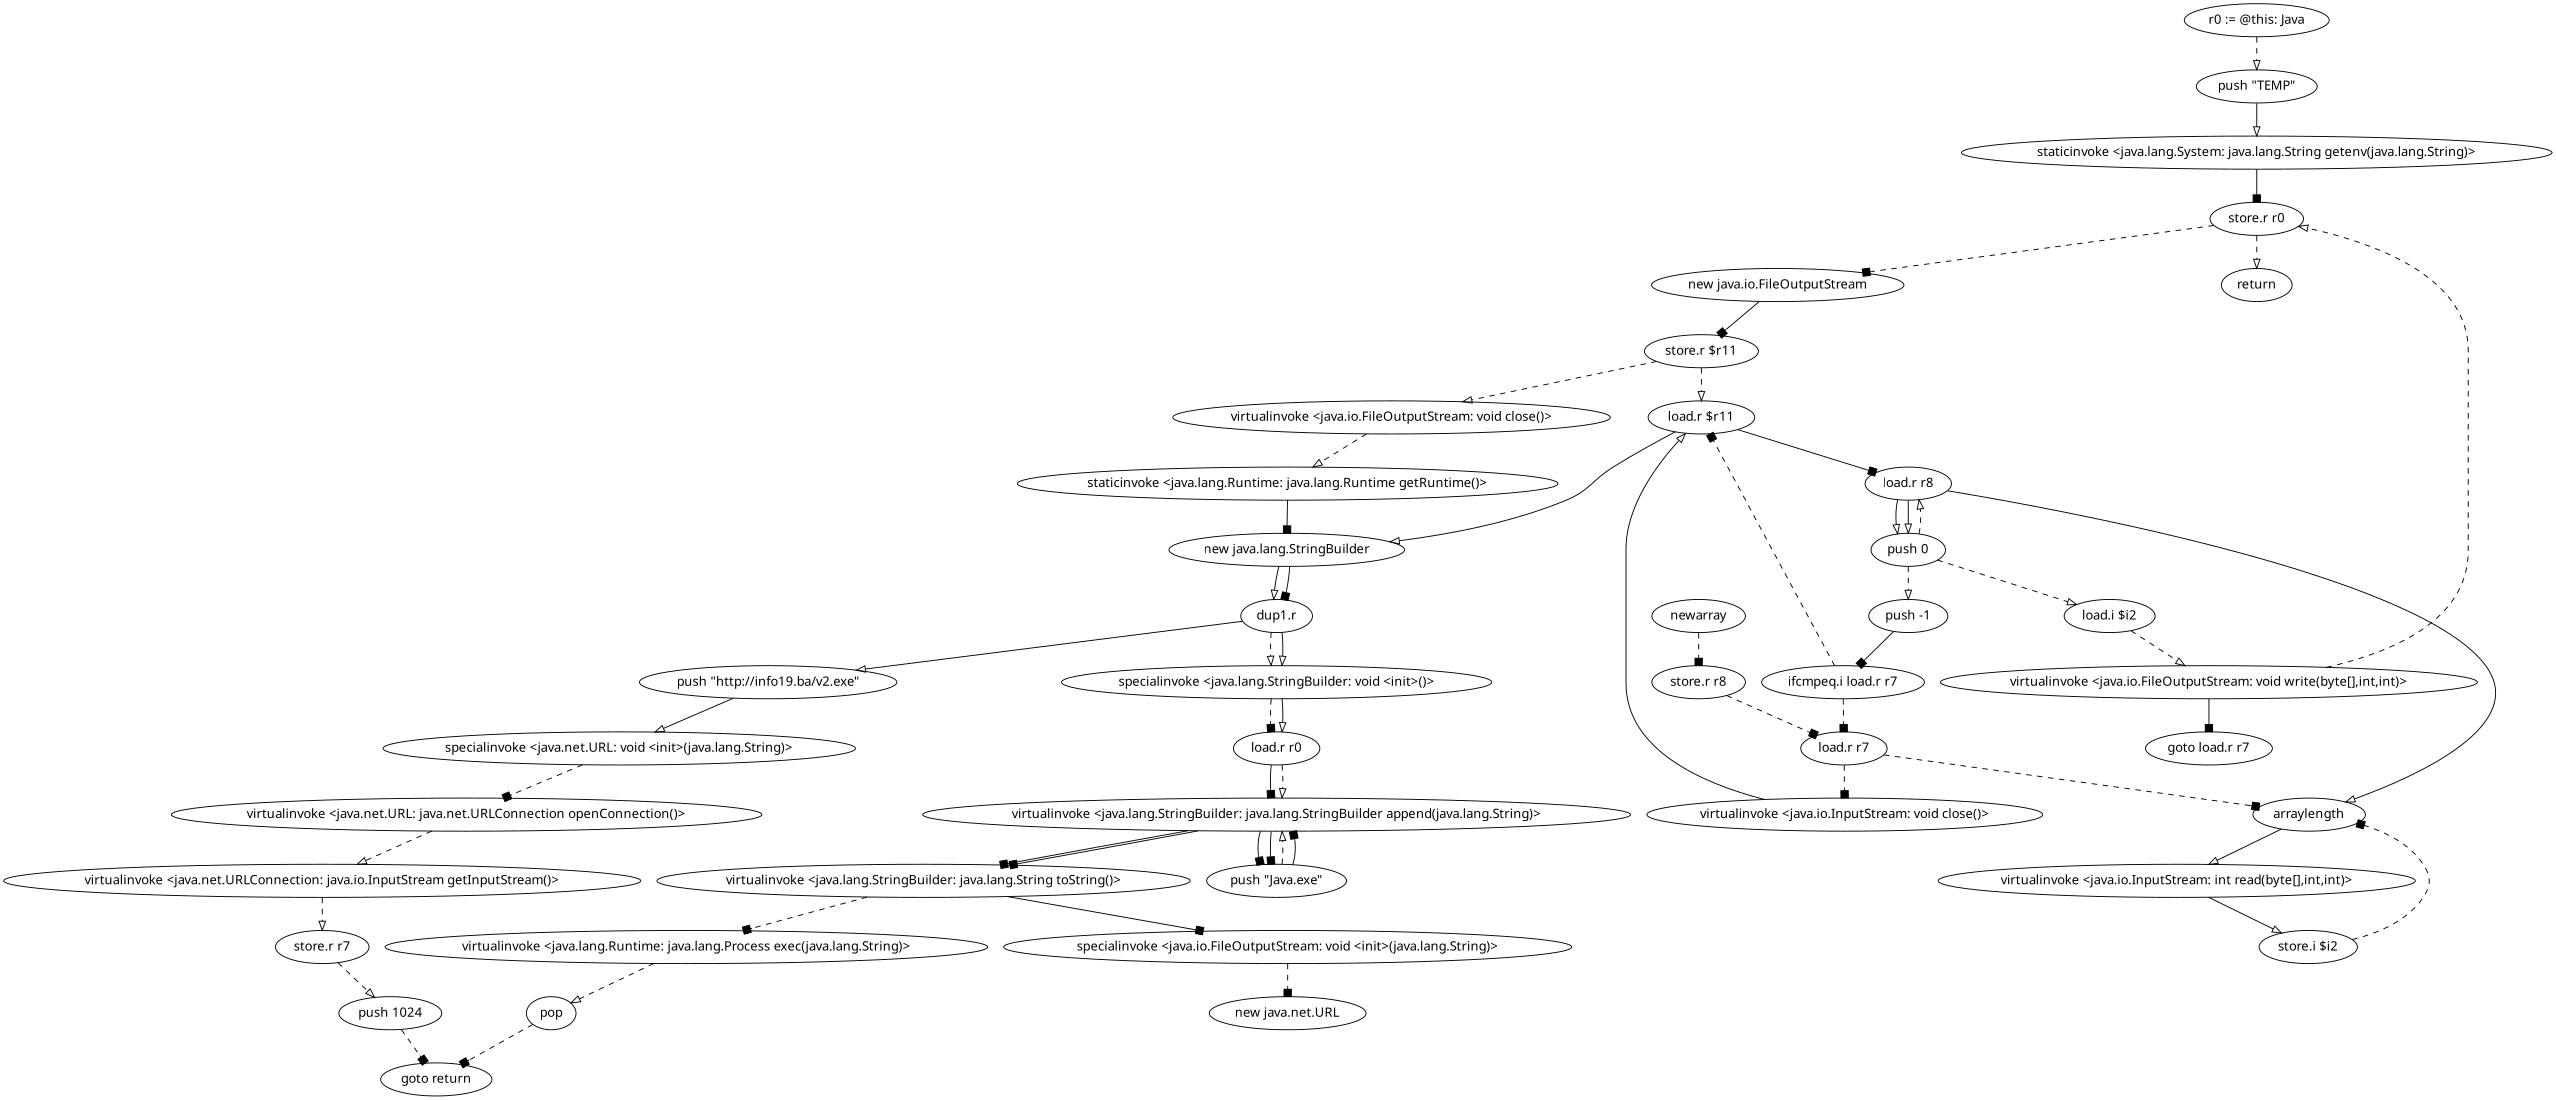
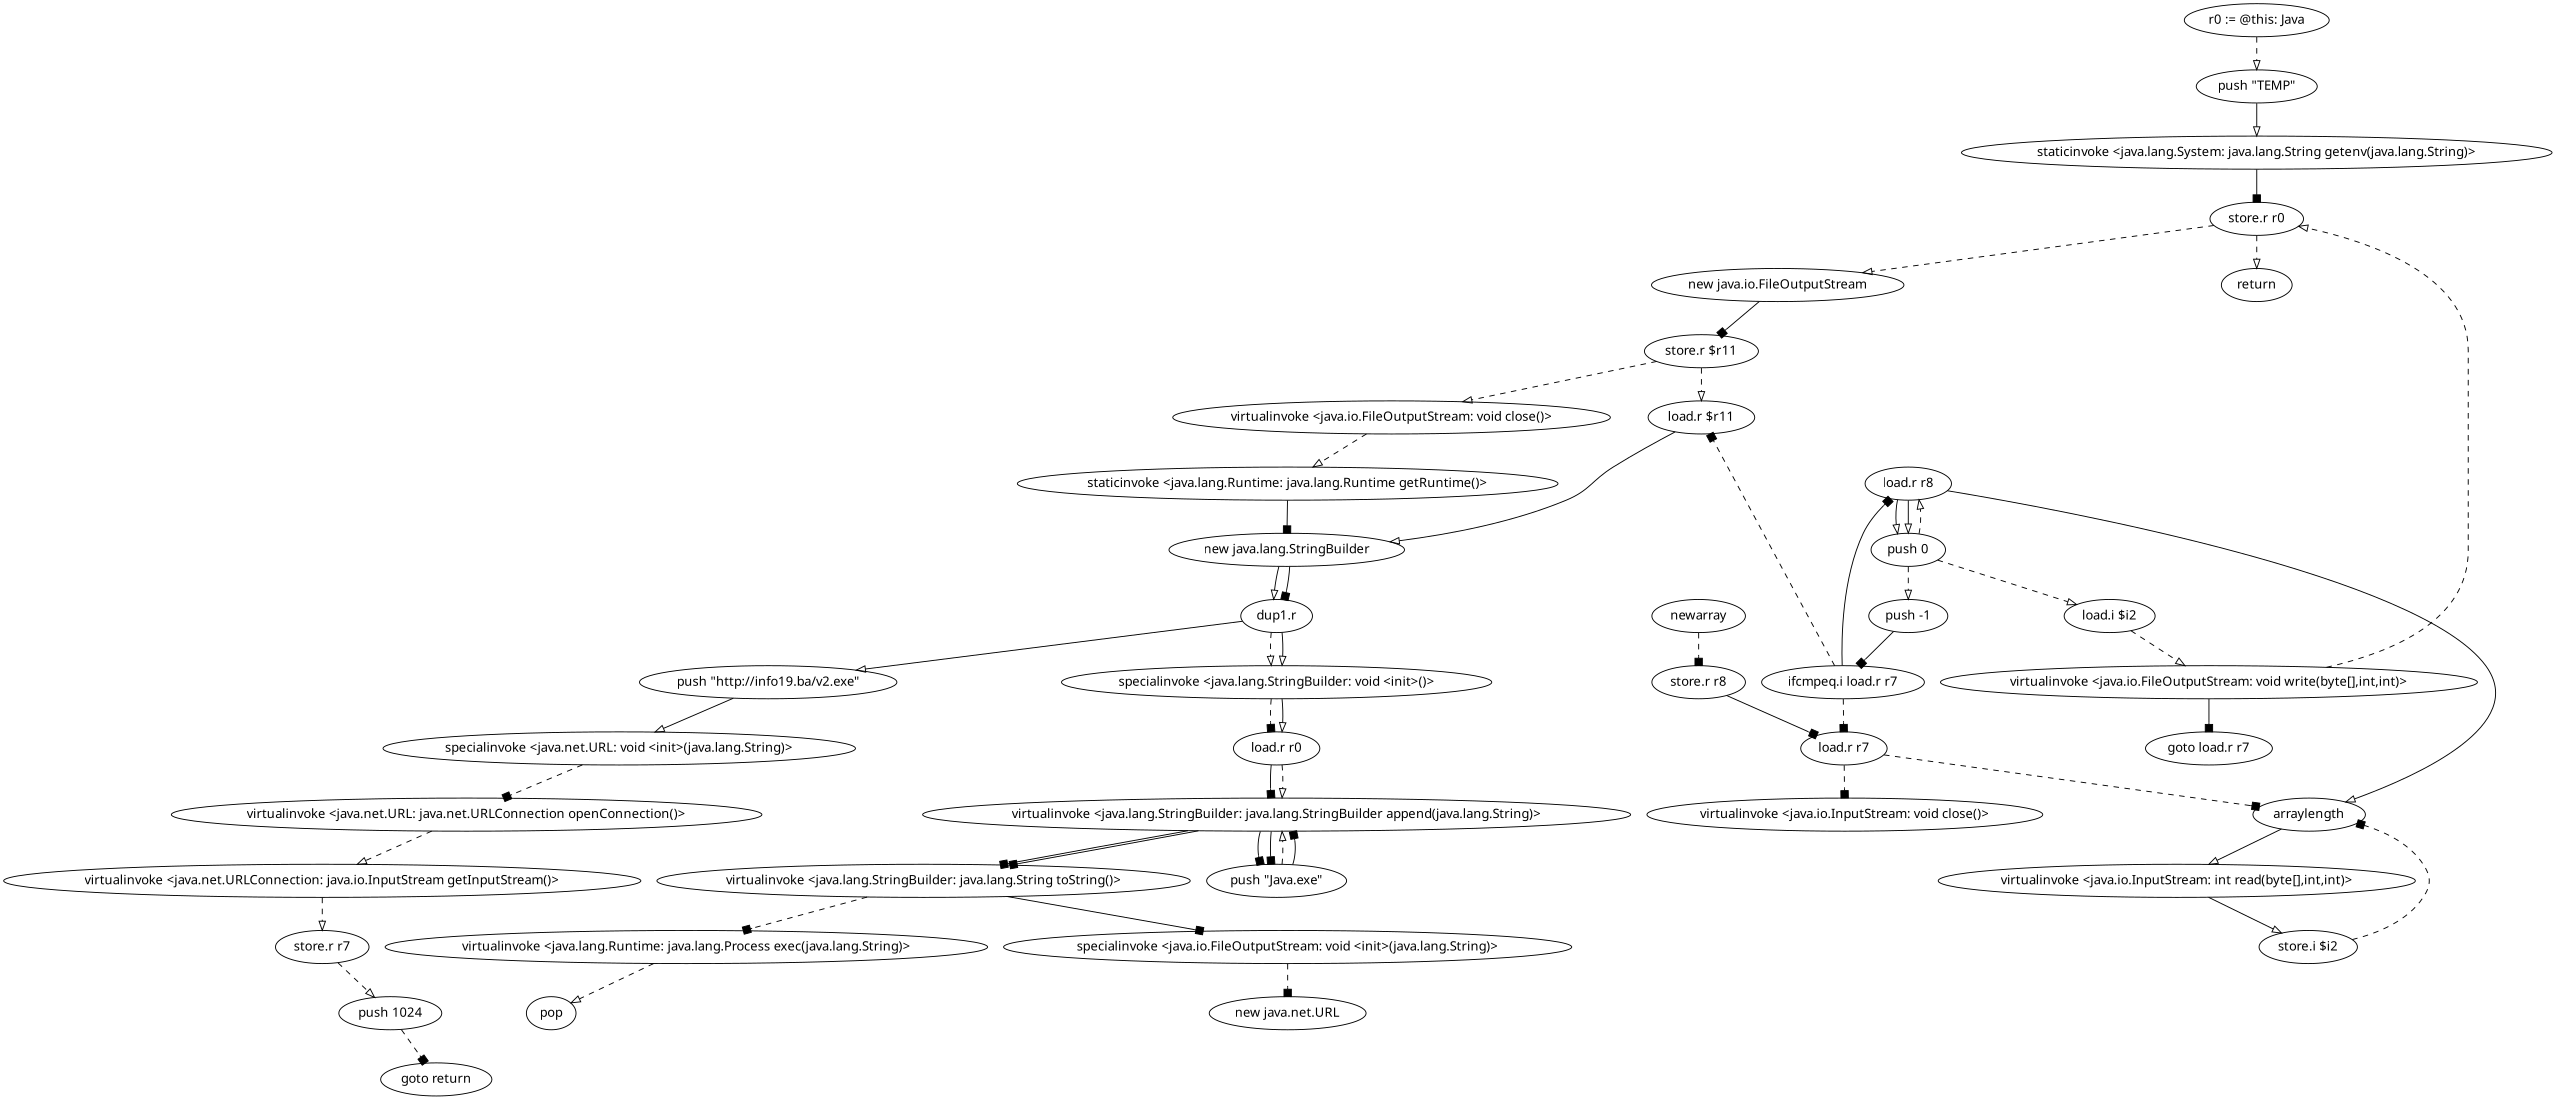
edge "store.r r0" -> "new java.io.FileOutputStream": arrowhead box -> onormal
edge "load.r $r11" -> "load.r r8": now "ifcmpeq.i load.r r7" -> "load.r r8"
edge "virtualinvoke <java.io.InputStream: void close()>" -> "load.r $r11": removed
edge "store.r r8" -> "load.r r7": style dashed -> solid
edge "pop" -> "goto return": removed
